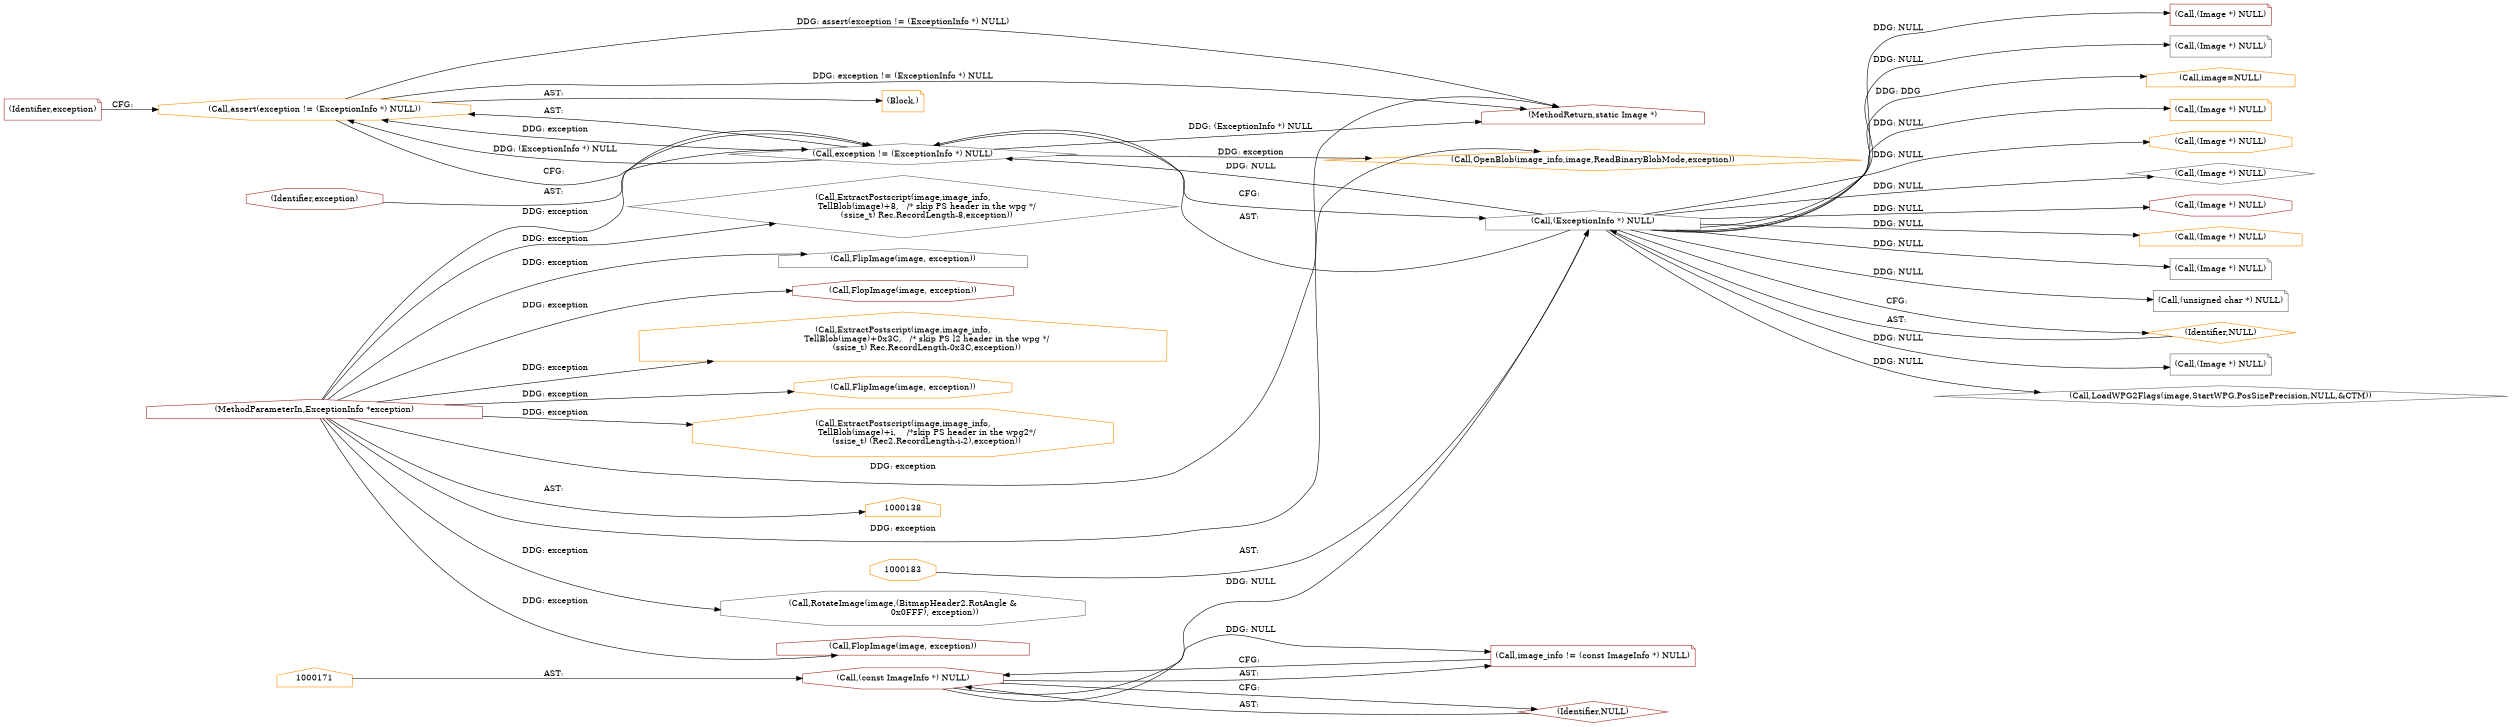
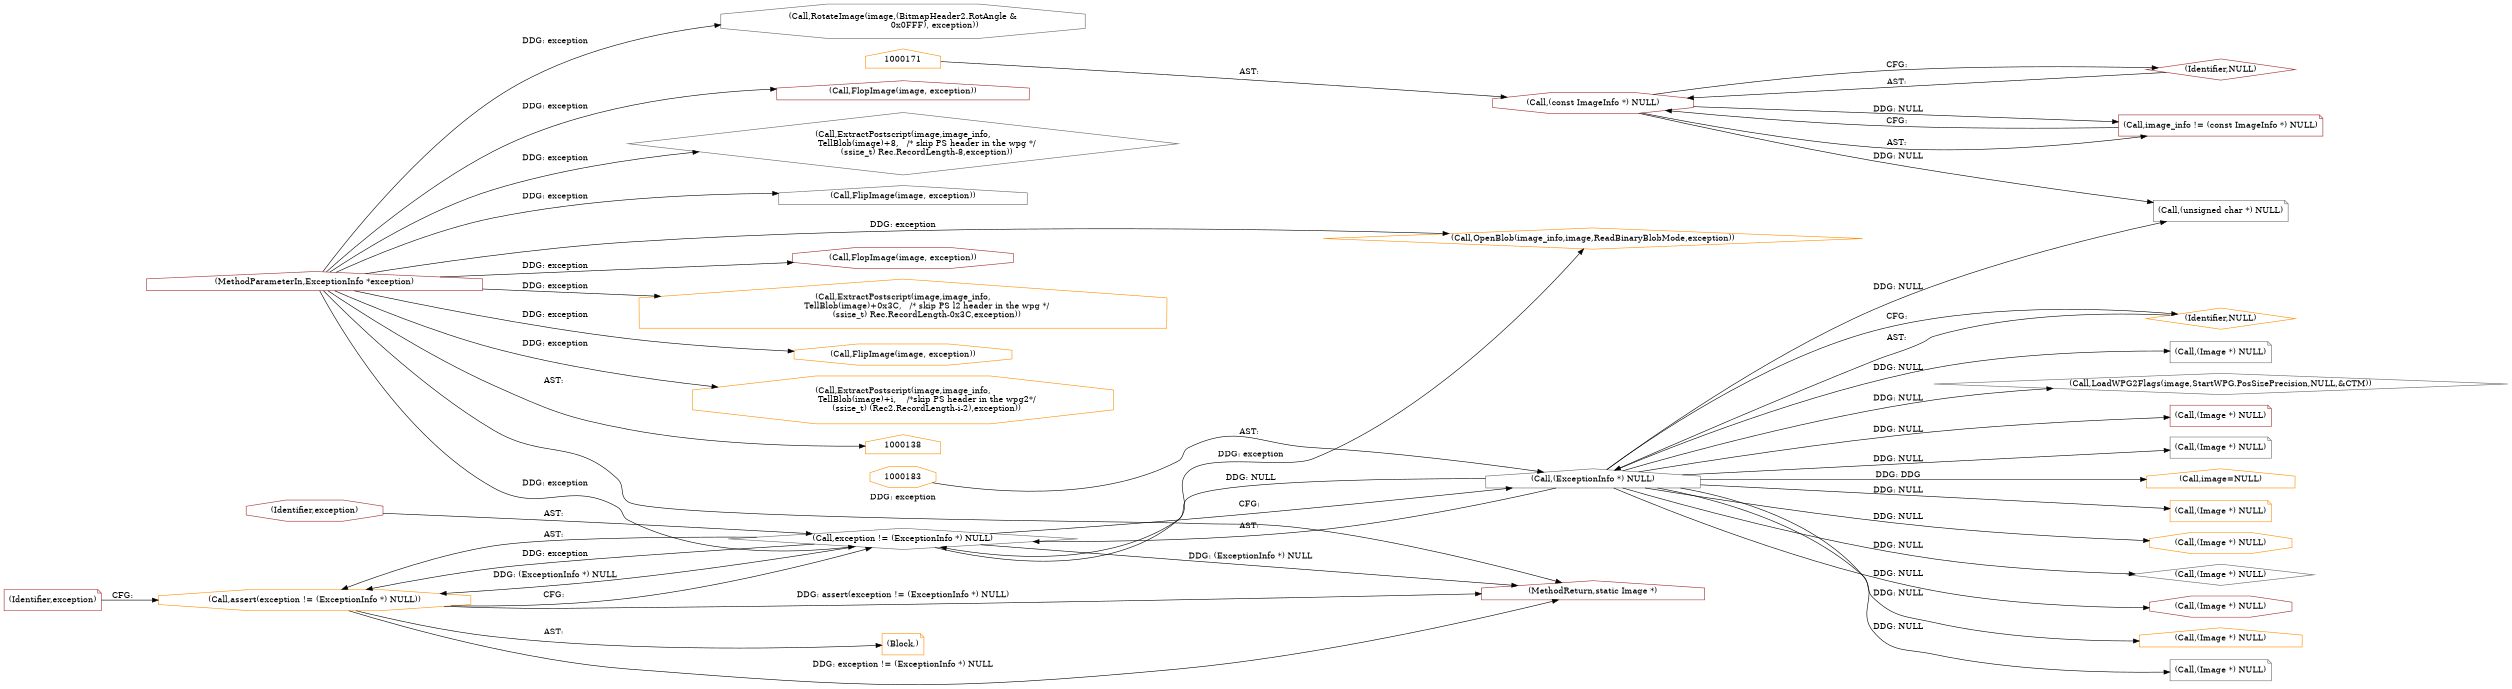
edge "(Call,(const ImageInfo *) NULL)" -> "(Call,(ExceptionInfo *) NULL)": now "(Call,(const ImageInfo *) NULL)" -> "(Call,(unsigned char *) NULL)"
